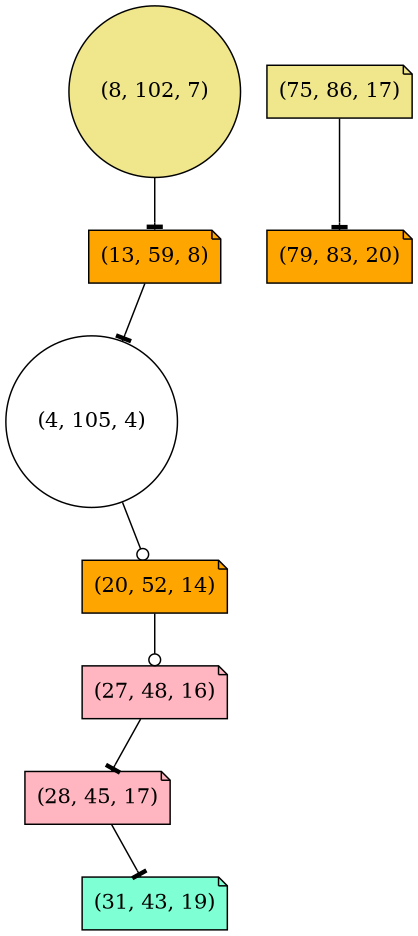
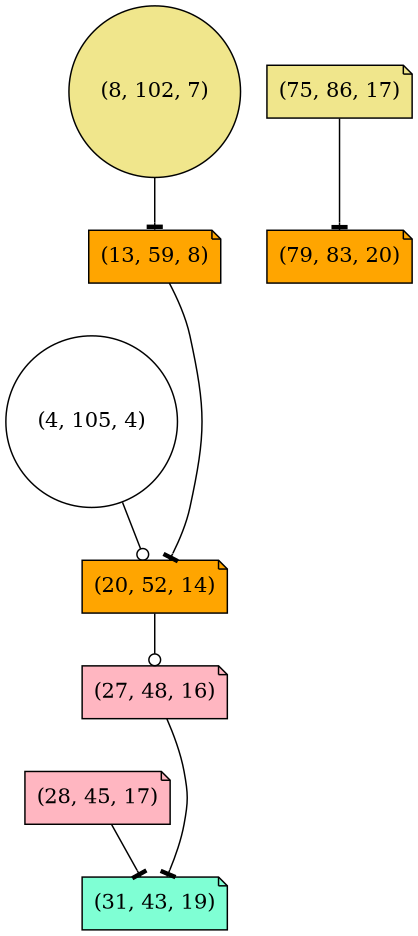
edge "(13, 59, 8)" -> "(4, 105, 4)": now "(13, 59, 8)" -> "(20, 52, 14)"
edge "(27, 48, 16)" -> "(28, 45, 17)": now "(27, 48, 16)" -> "(31, 43, 19)"
